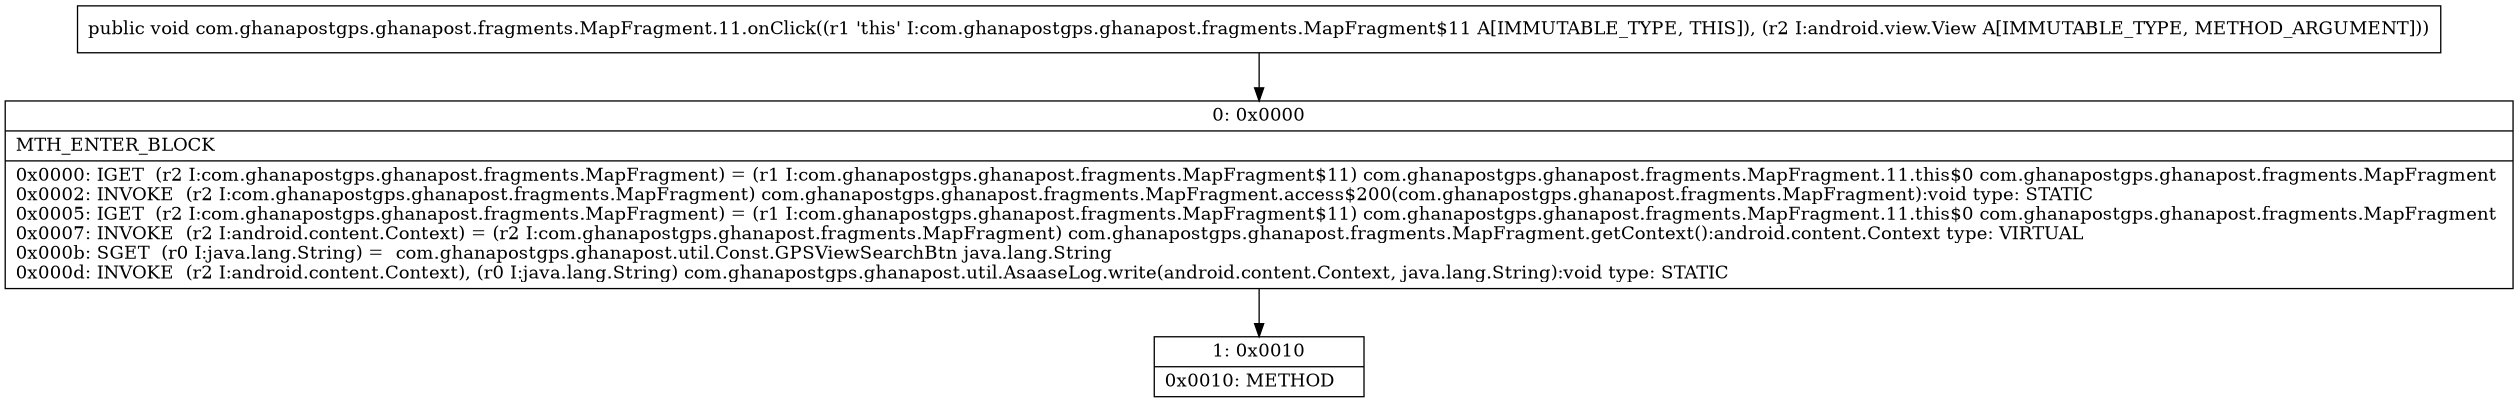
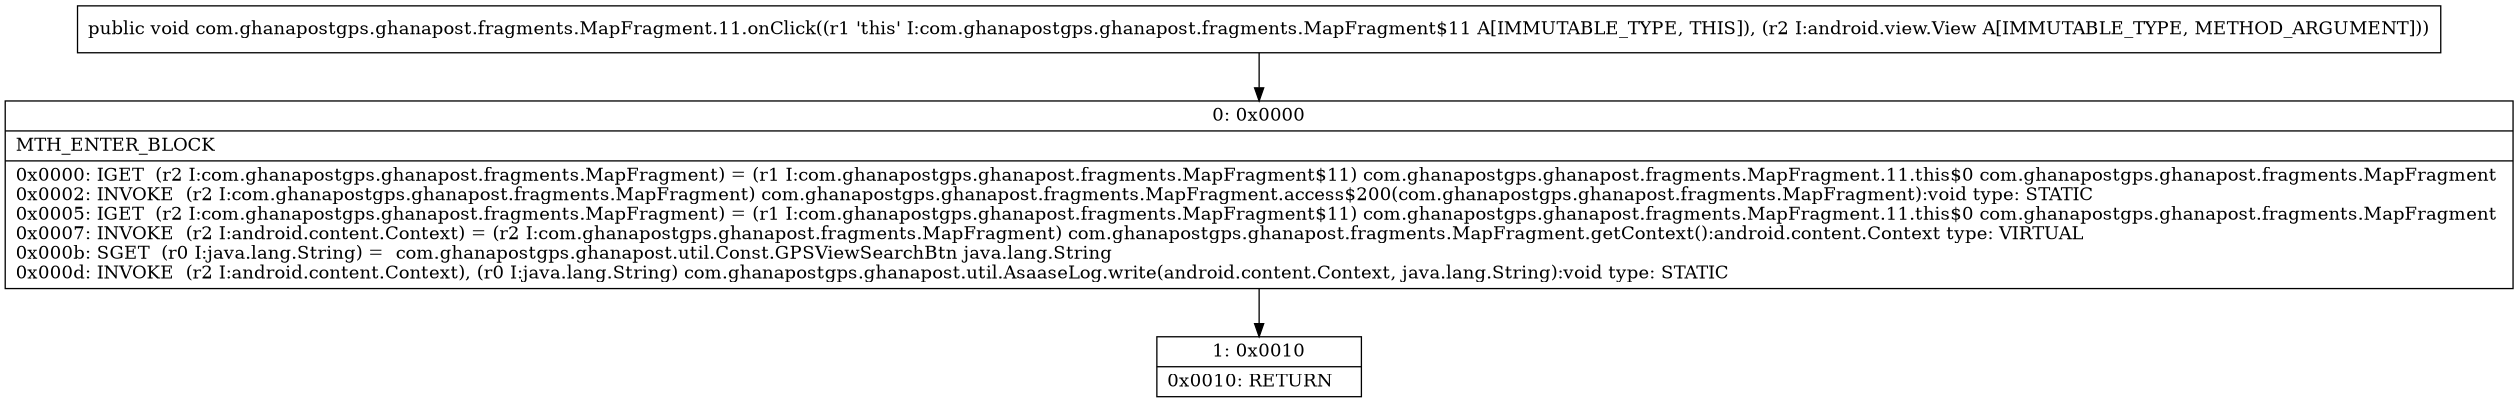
node "1: 0x0010": text "0x0010: METHOD" -> "0x0010: RETURN"
